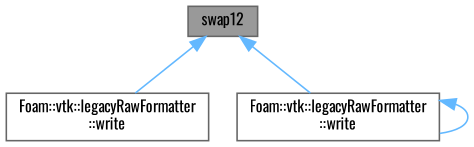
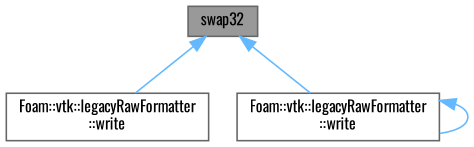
node "swap12": label "swap12" -> "swap32"
